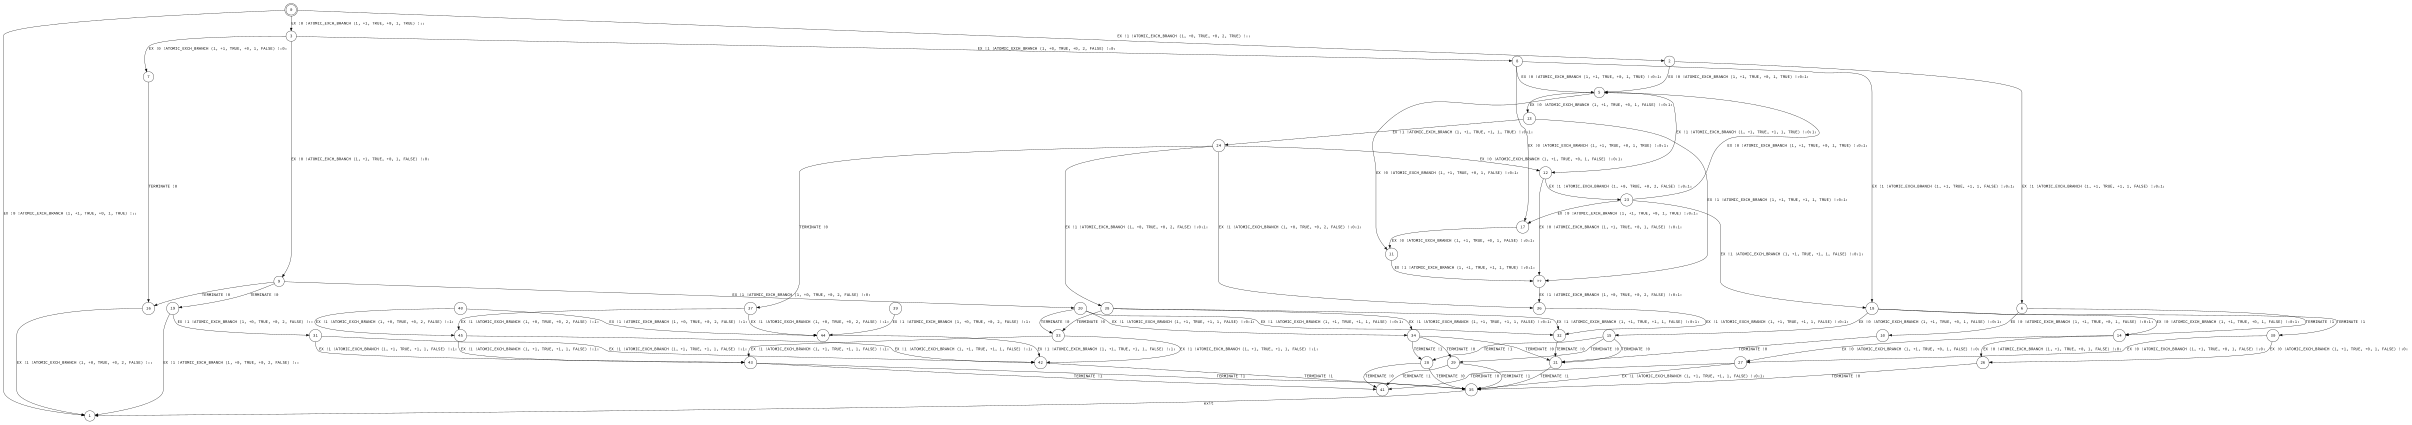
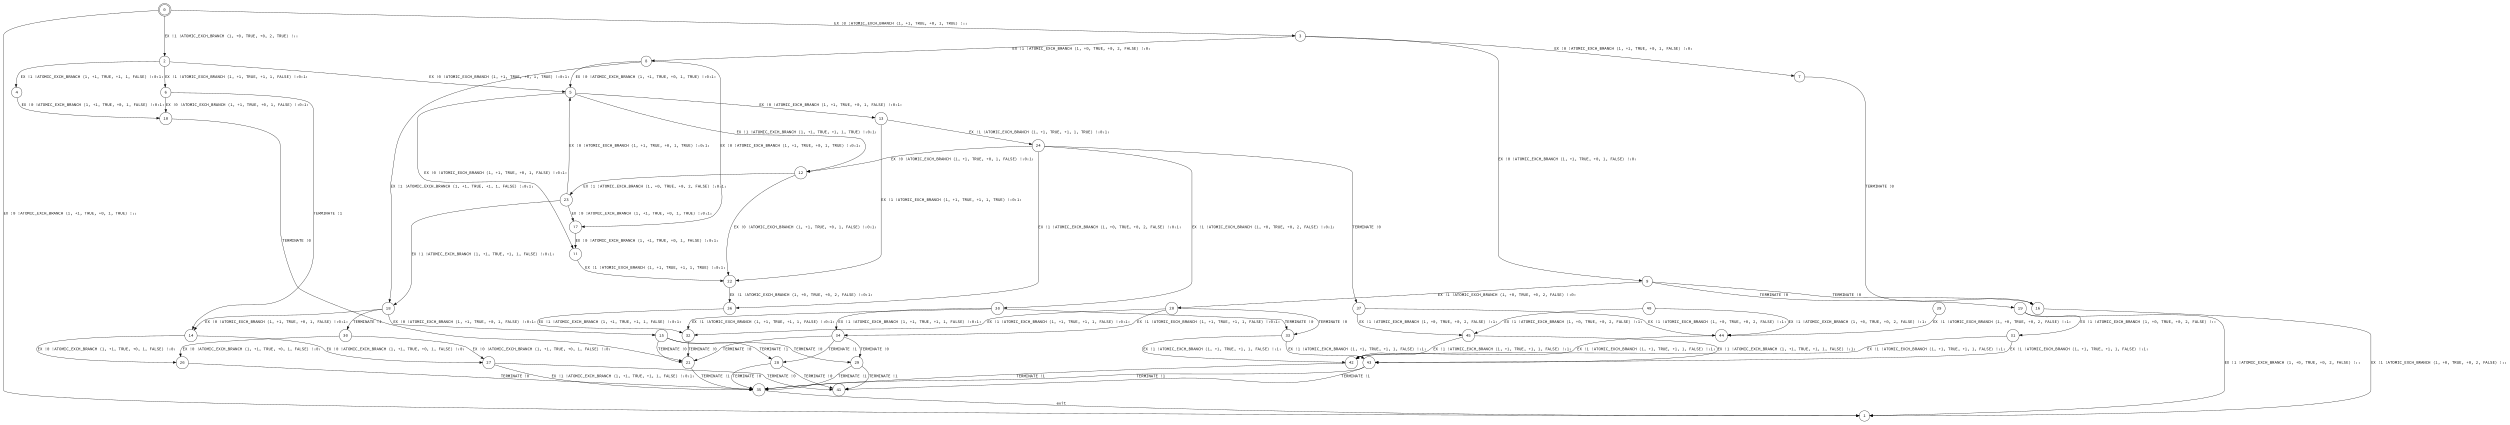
node "4": added
